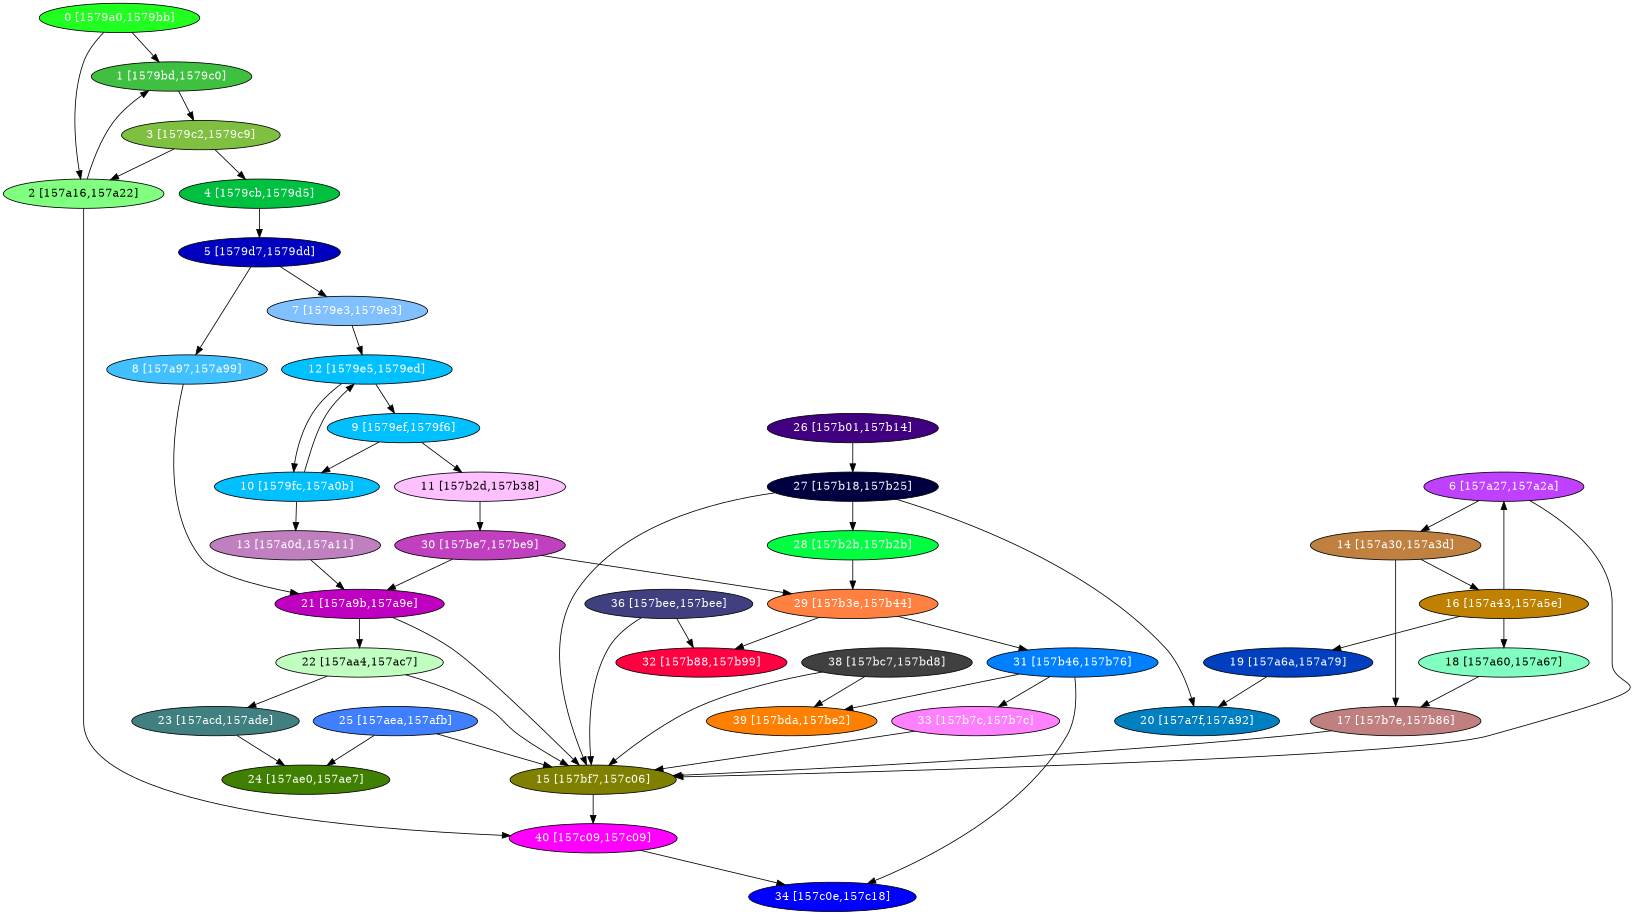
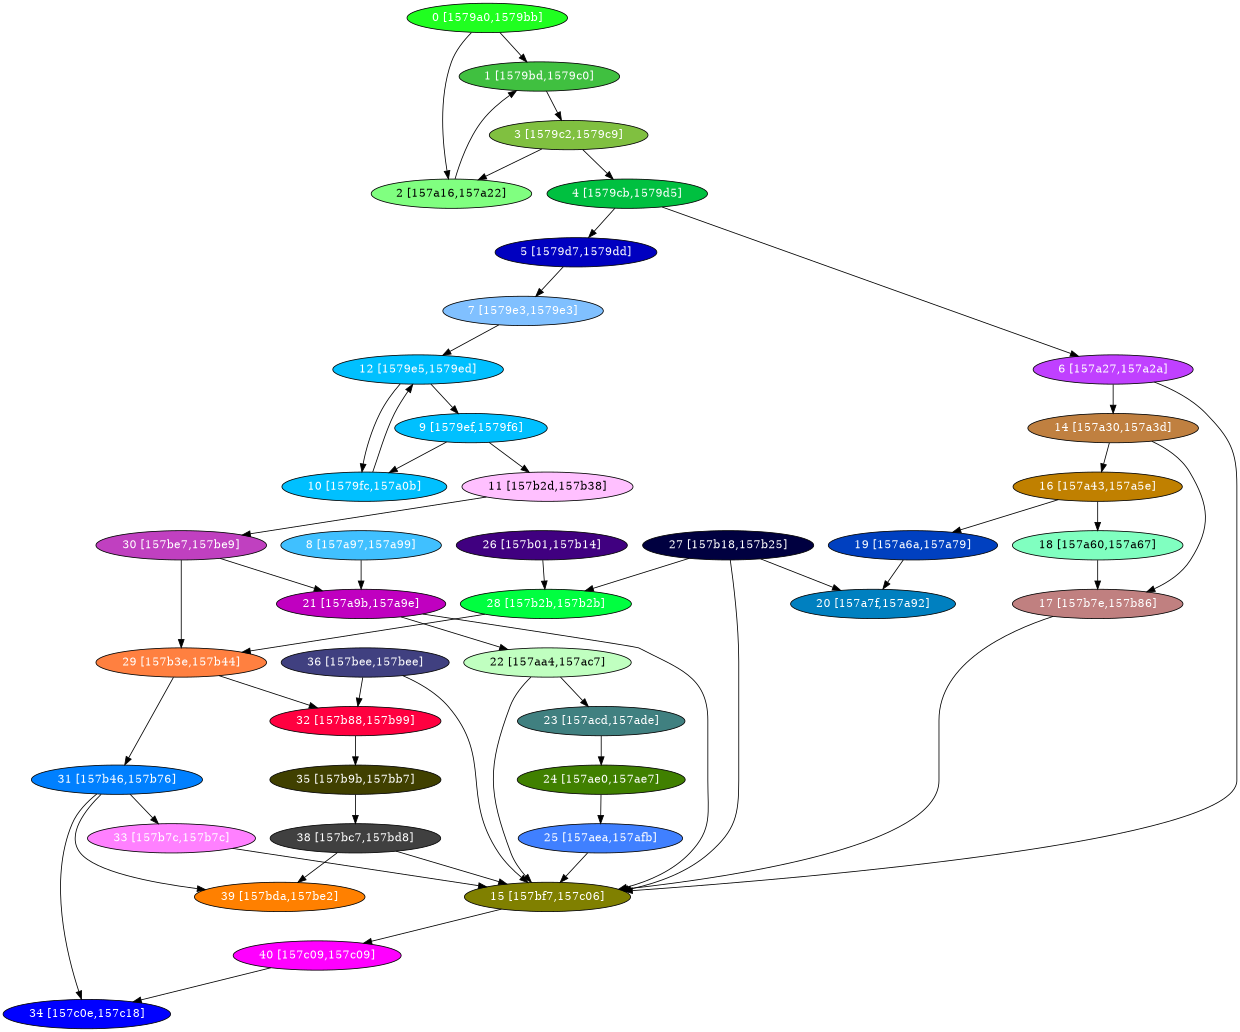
edge "5 [1579d7,1579dd]" -> "8 [157a97,157a99]": removed
edge "26 [157b01,157b14]" -> "27 [157b18,157b25]": now "26 [157b01,157b14]" -> "28 [157b2b,157b2b]"
node "13 [157a0d,157a11]": removed
edge "16 [157a43,157a5e]" -> "6 [157a27,157a2a]": now "4 [1579cb,1579d5]" -> "6 [157a27,157a2a]"
edge "2 [157a16,157a22]" -> "40 [157c09,157c09]": removed
edge "25 [157aea,157afb]" -> "24 [157ae0,157ae7]": reversed
node "35 [157b9b,157bb7]": added
